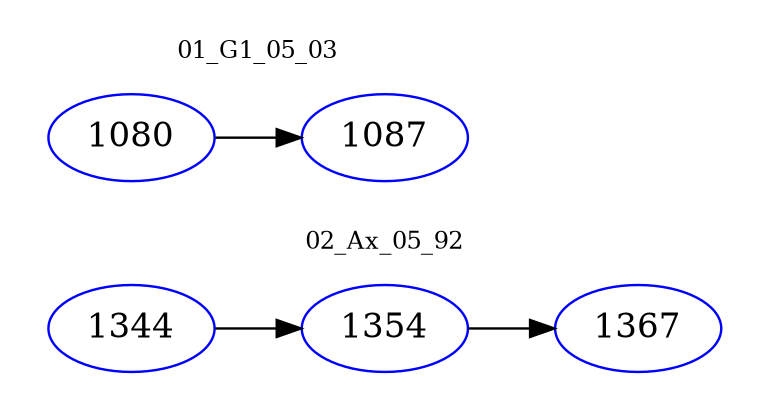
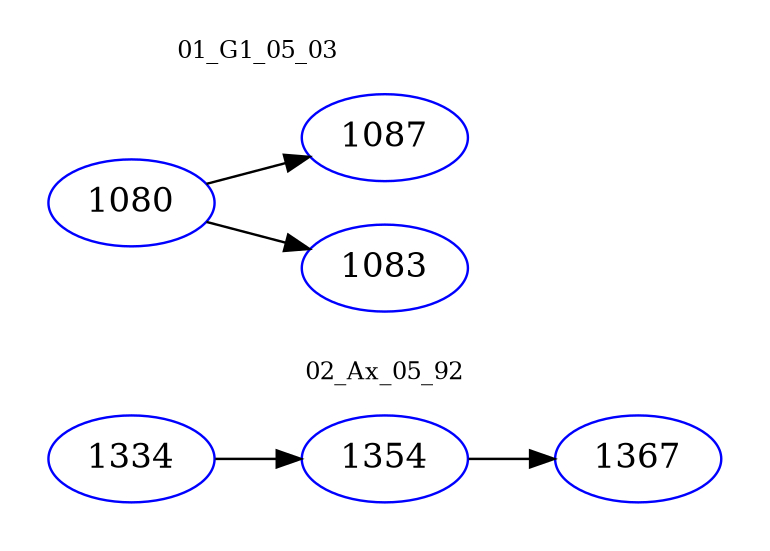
node "1083": added
node "1344": label "1344" -> "1334"
